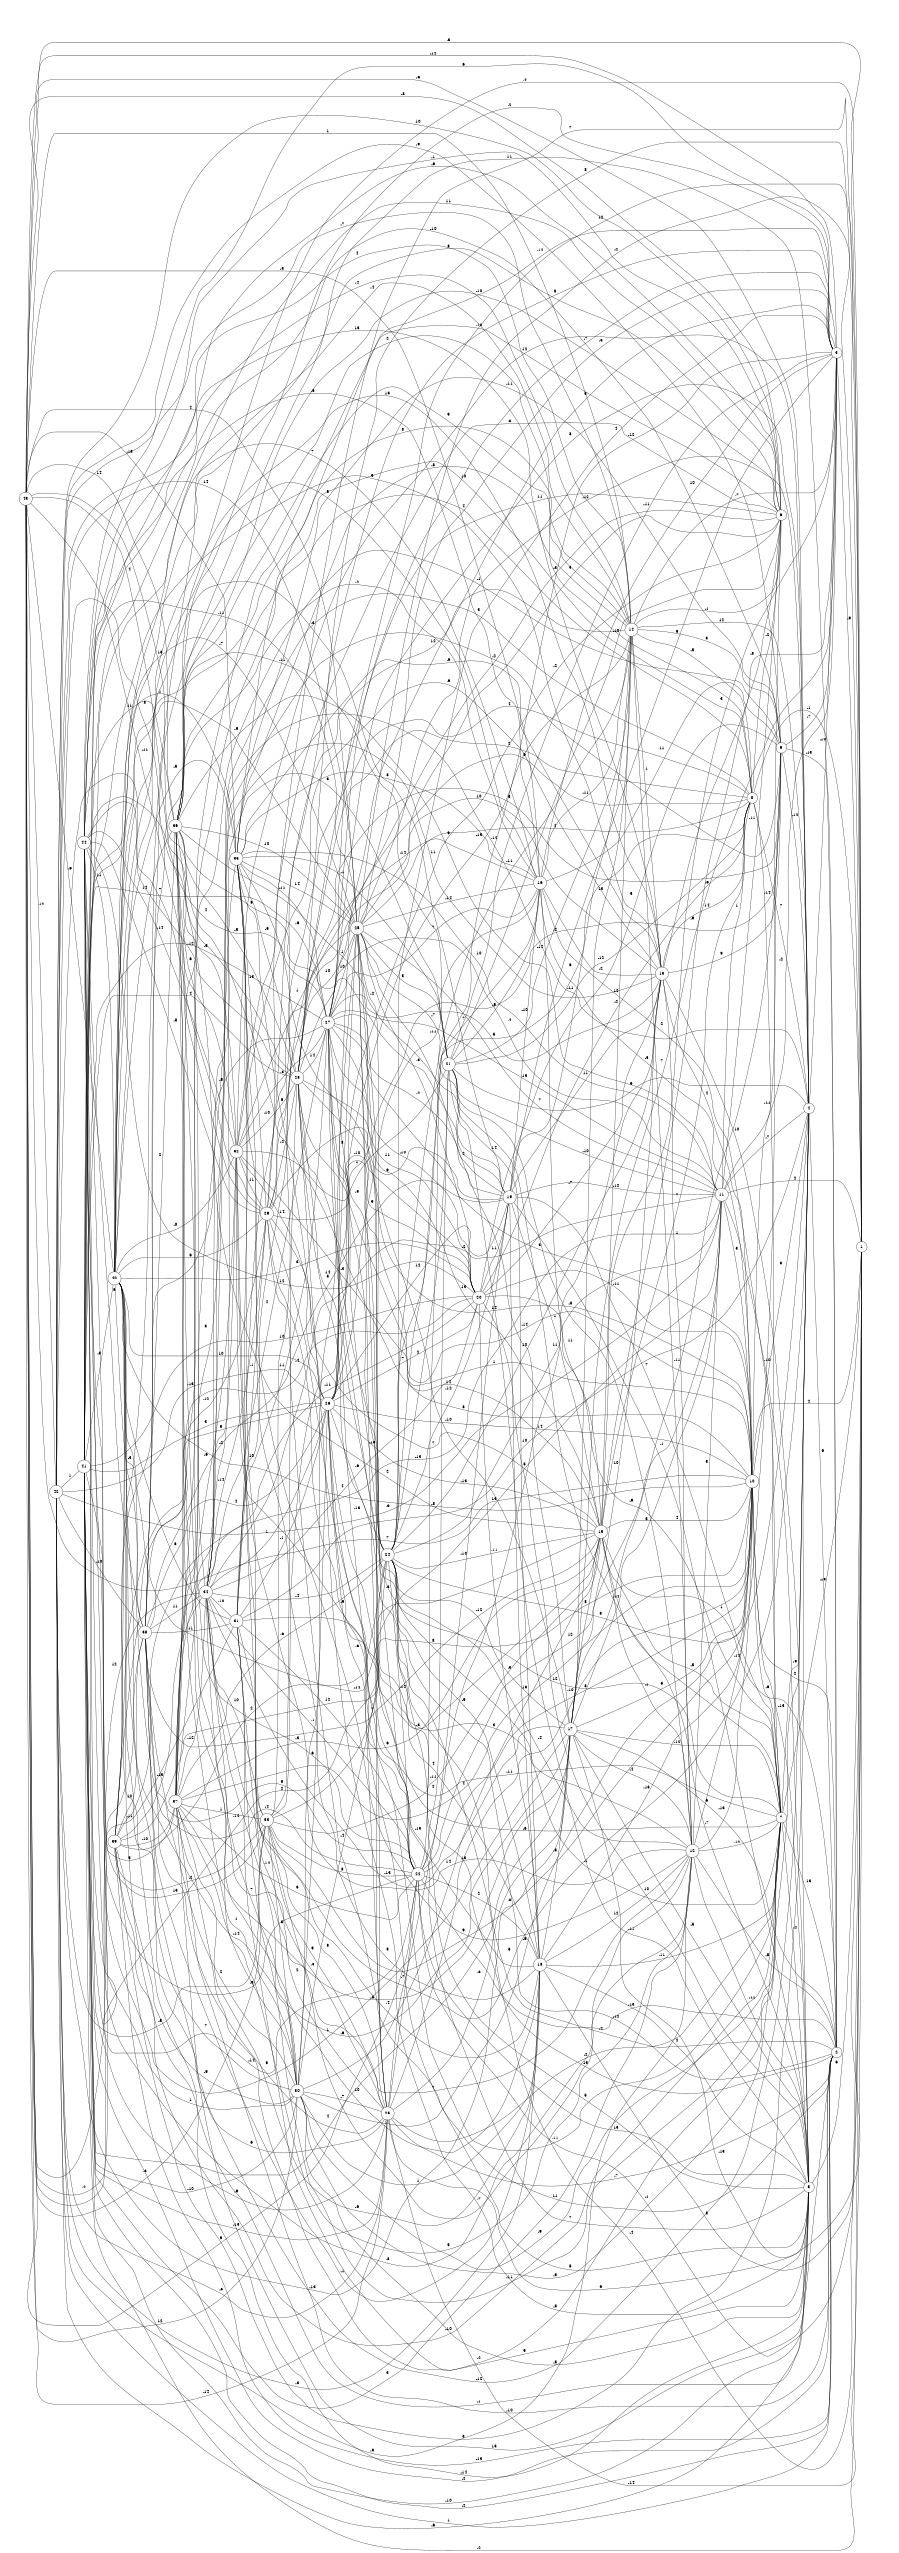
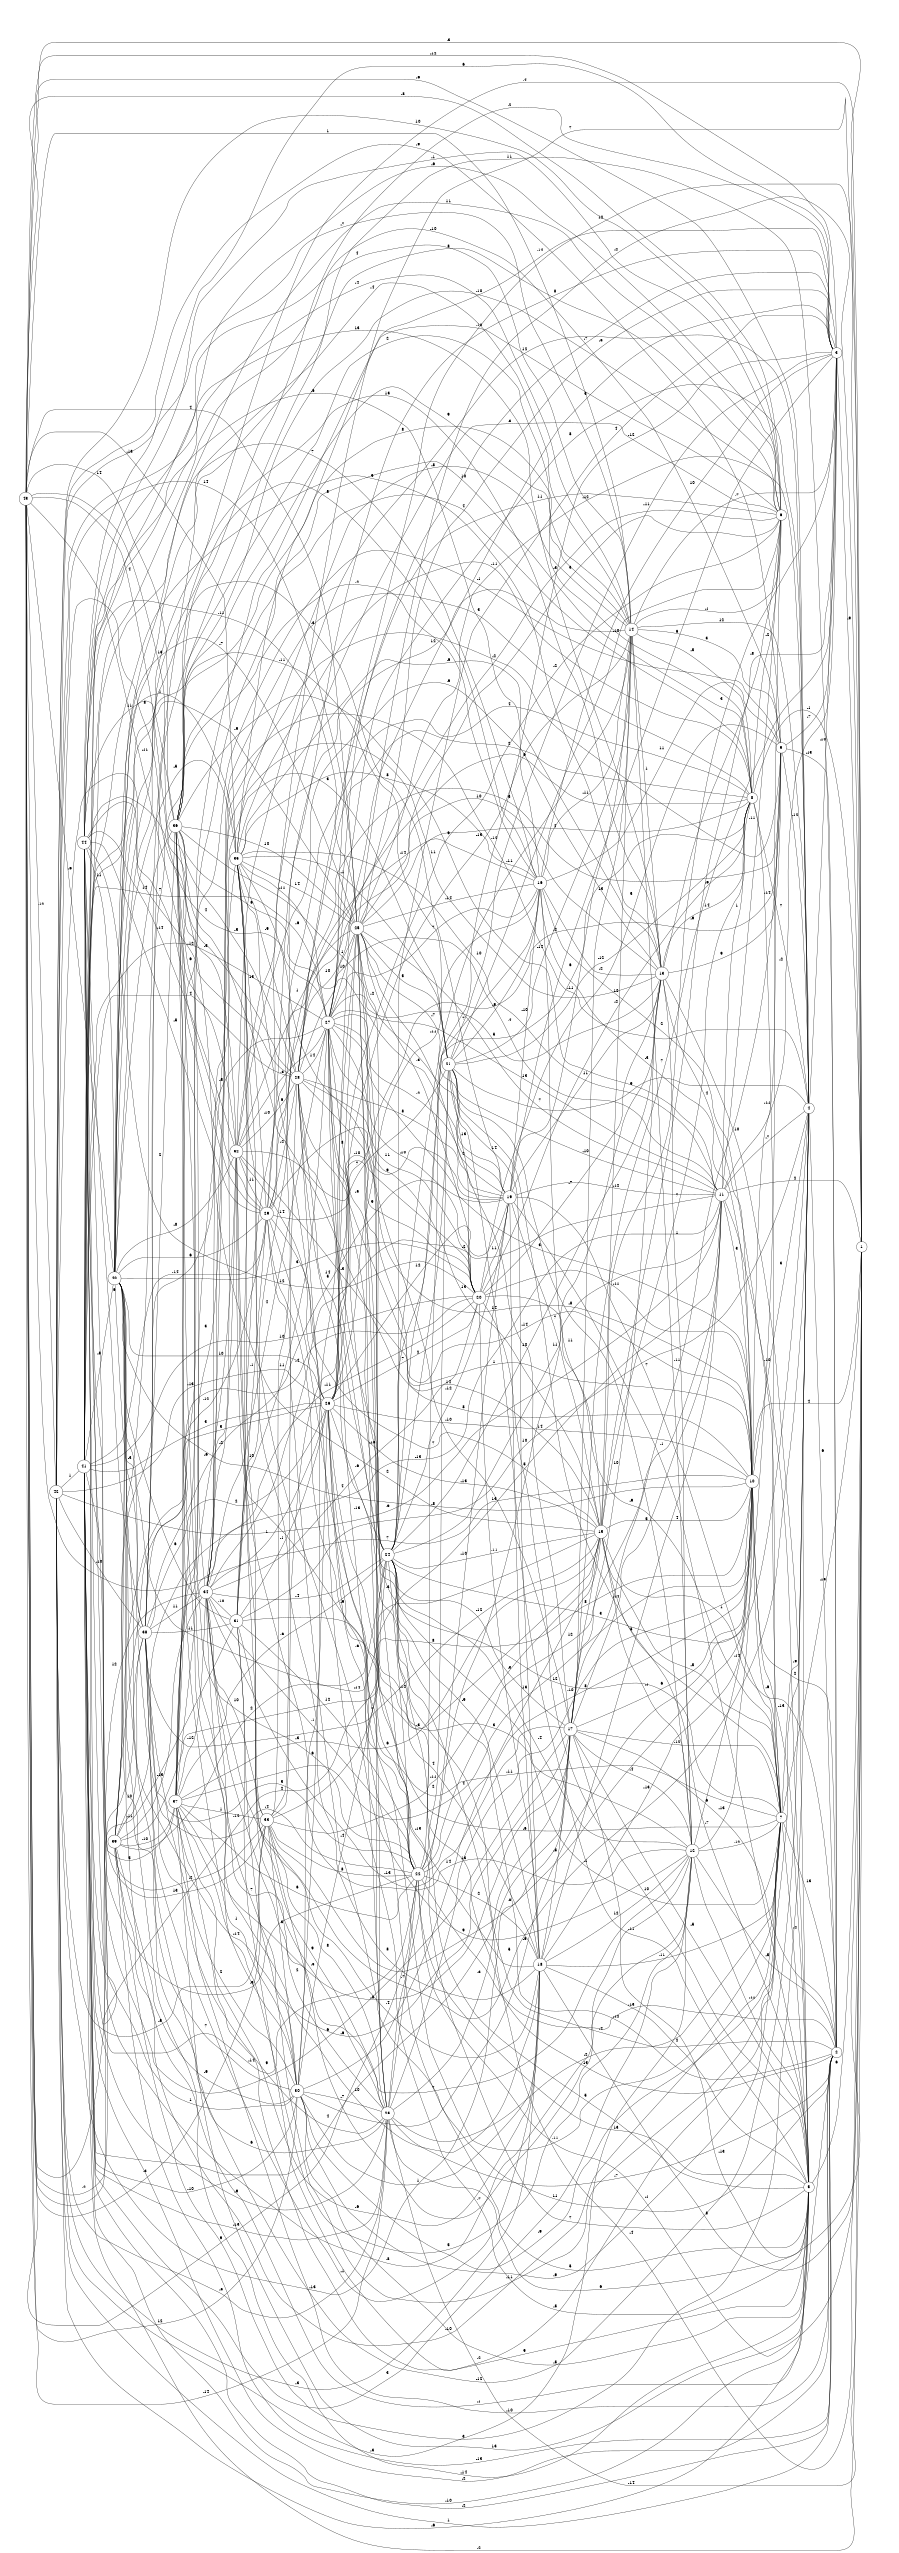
edge "28" -- "1": now "28" -- "19"
edge "43" -- "16": removed, label "-3"
edge "9" -- "35": now "8" -- "35"
edge "21" -- "20": added, label "13"
edge "29" -- "37": now "29" -- "41"
edge "11" -- "12": now "11" -- "18"
edge "31" -- "30": removed, label "-14"
edge "44" -- "17": label "1" -> "6"
